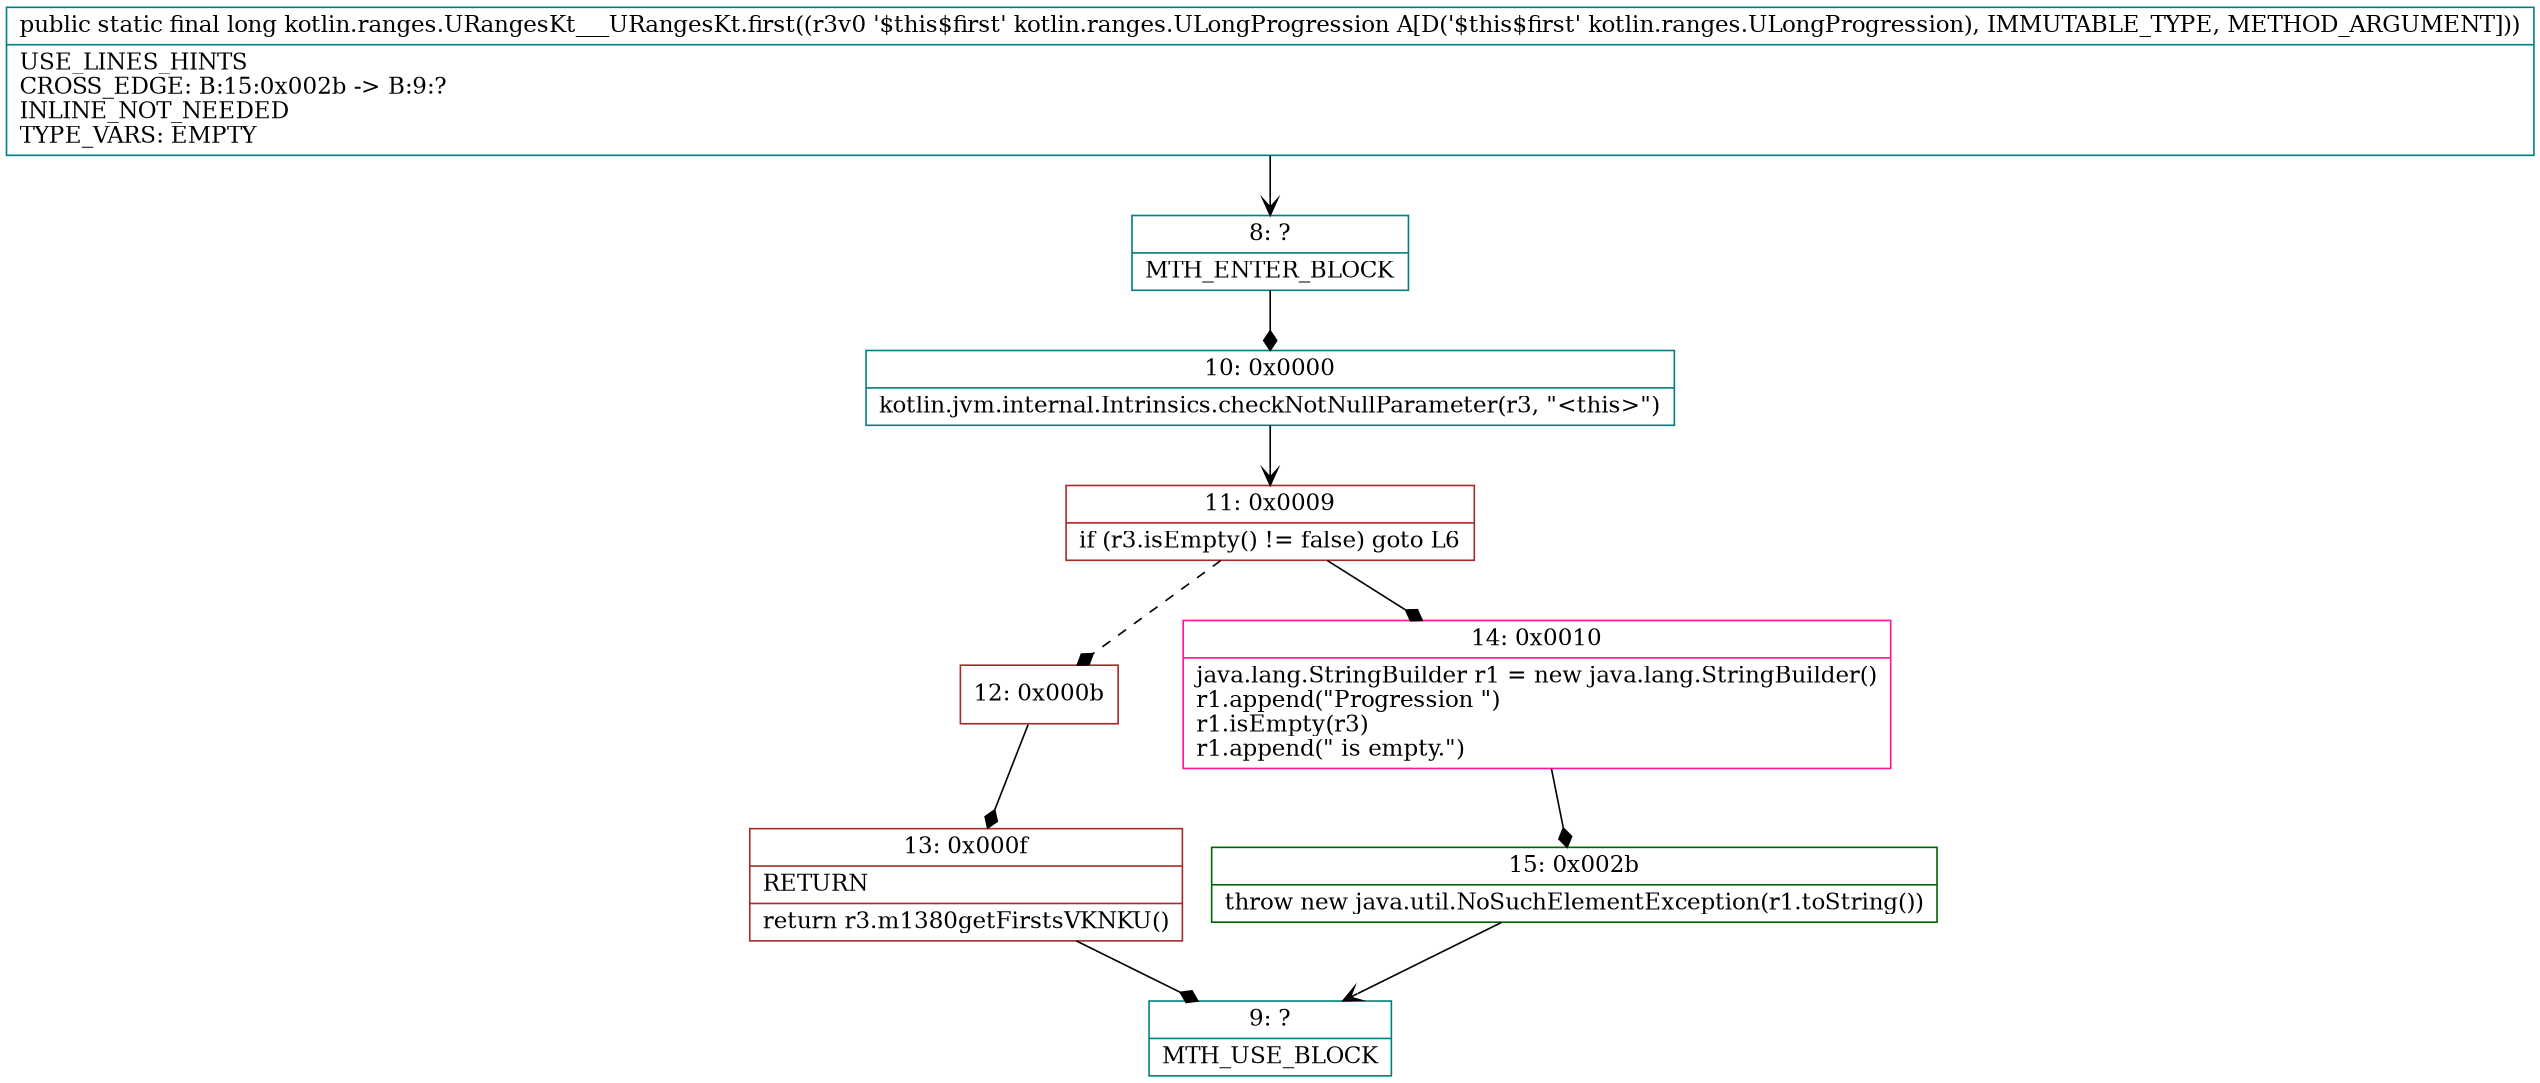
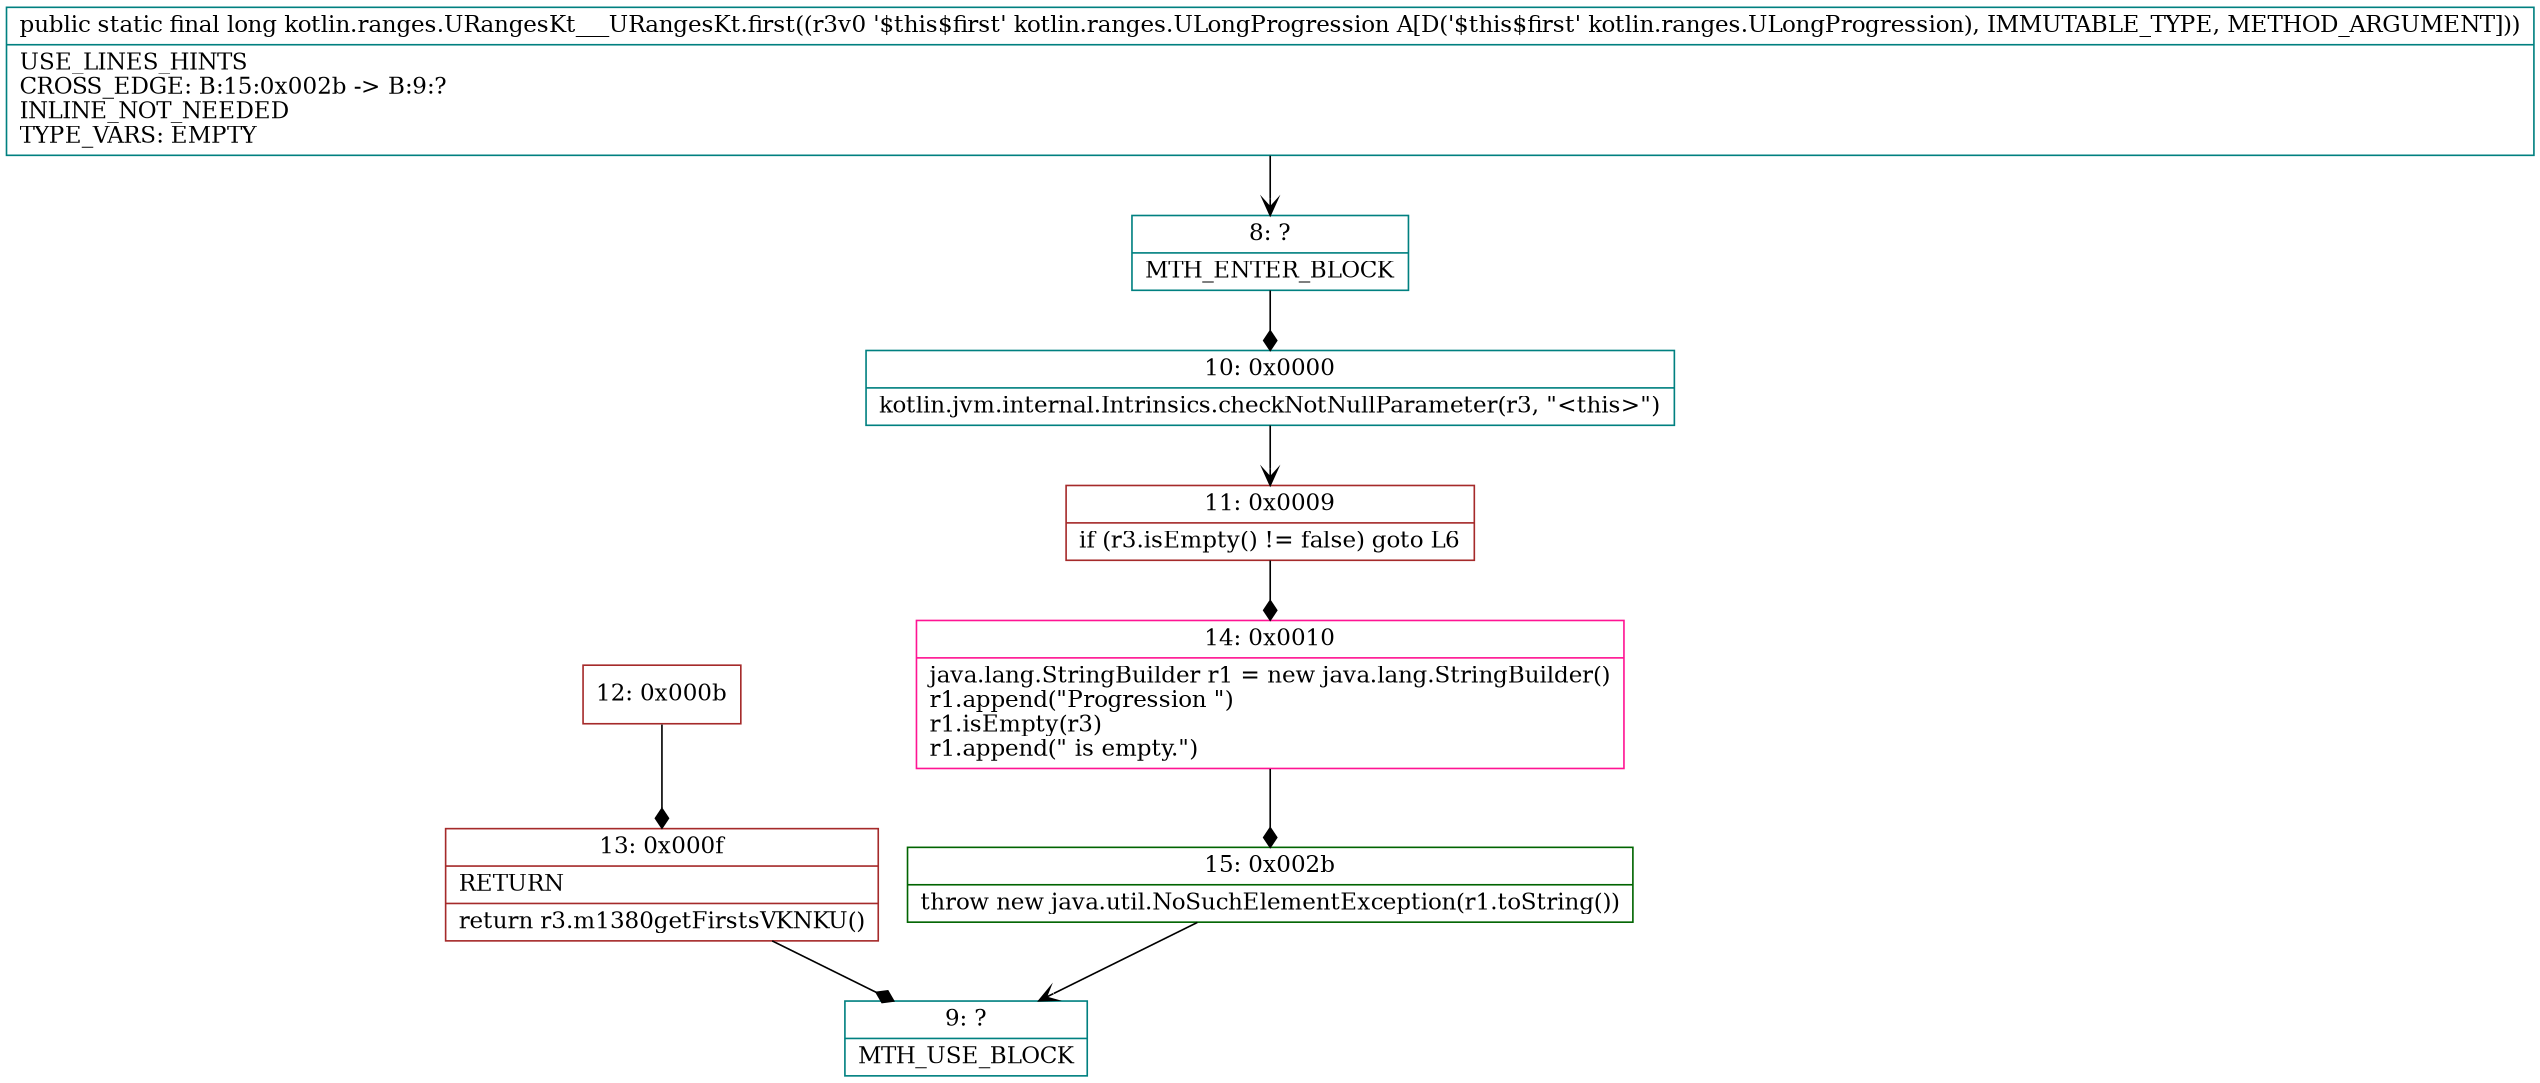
edge "11: 0x0009" -> "12: 0x000b": removed
